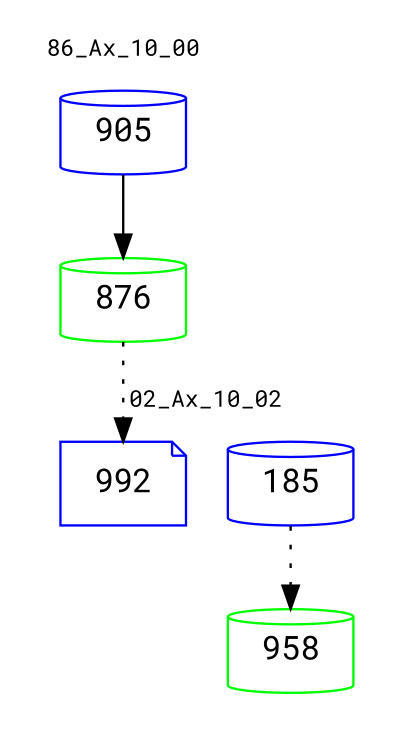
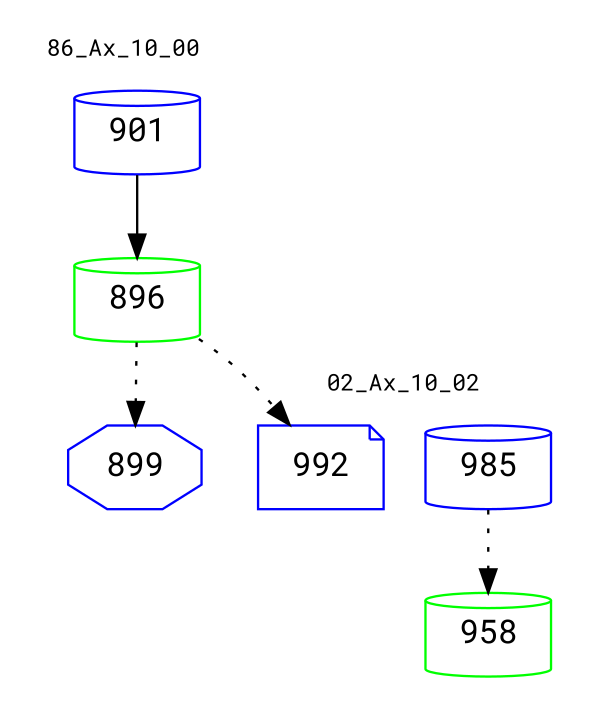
node "905": label "905" -> "901"
node "876": label "876" -> "896"
node "899": added
node "185": label "185" -> "985"
